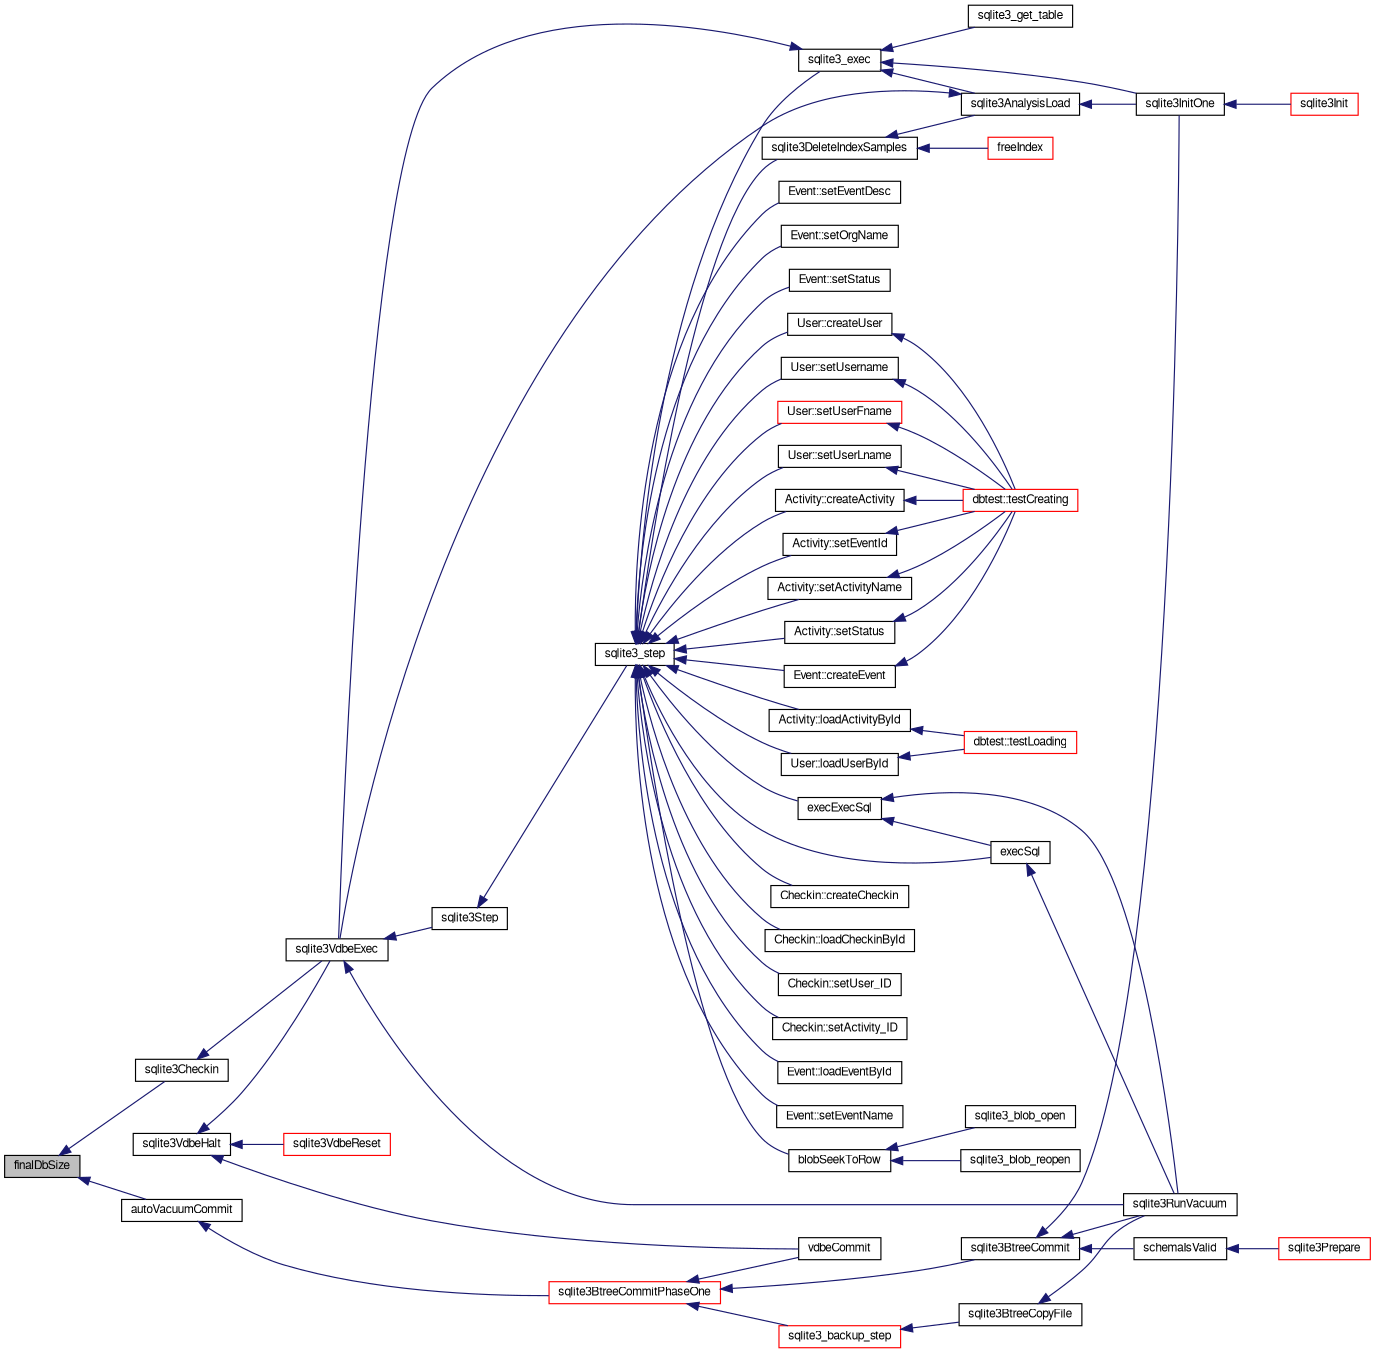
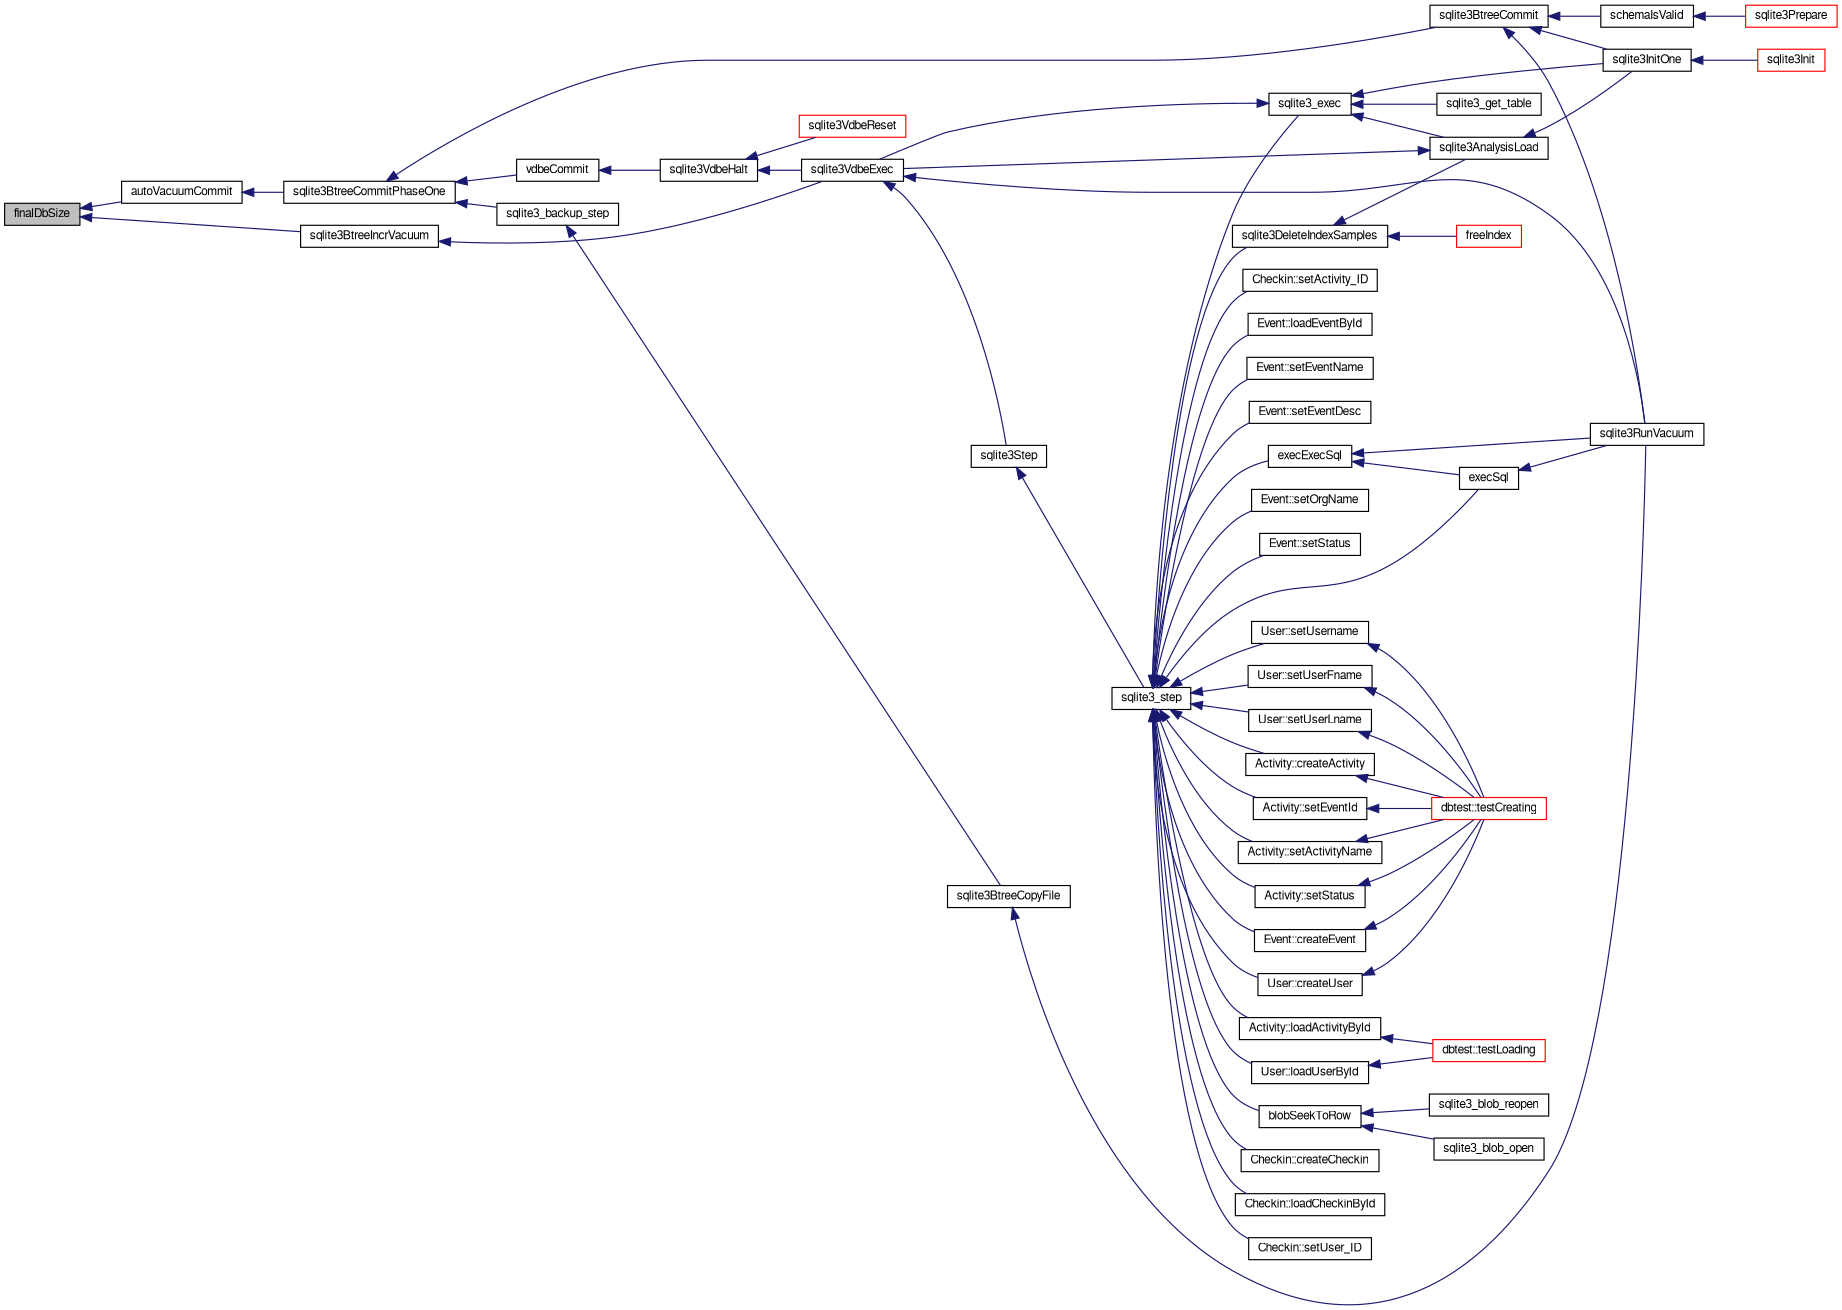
node "User::setUserFname": color red -> black
node "sqlite3Checkin": label "sqlite3Checkin" -> "sqlite3BtreeIncrVacuum"
edge "vdbeCommit" -> "sqlite3VdbeHalt": reversed
node "sqlite3BtreeCommitPhaseOne": color red -> black
node "sqlite3_backup_step": color red -> black
